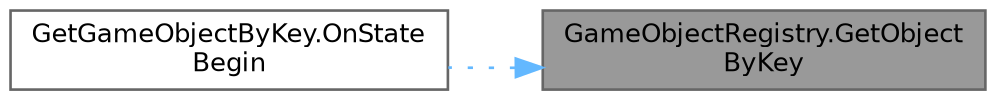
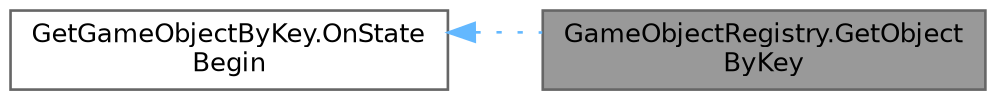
edge "GetGameObjectByKey.OnState Begin" -> "GameObjectRegistry.GetObject ByKey": reversed
